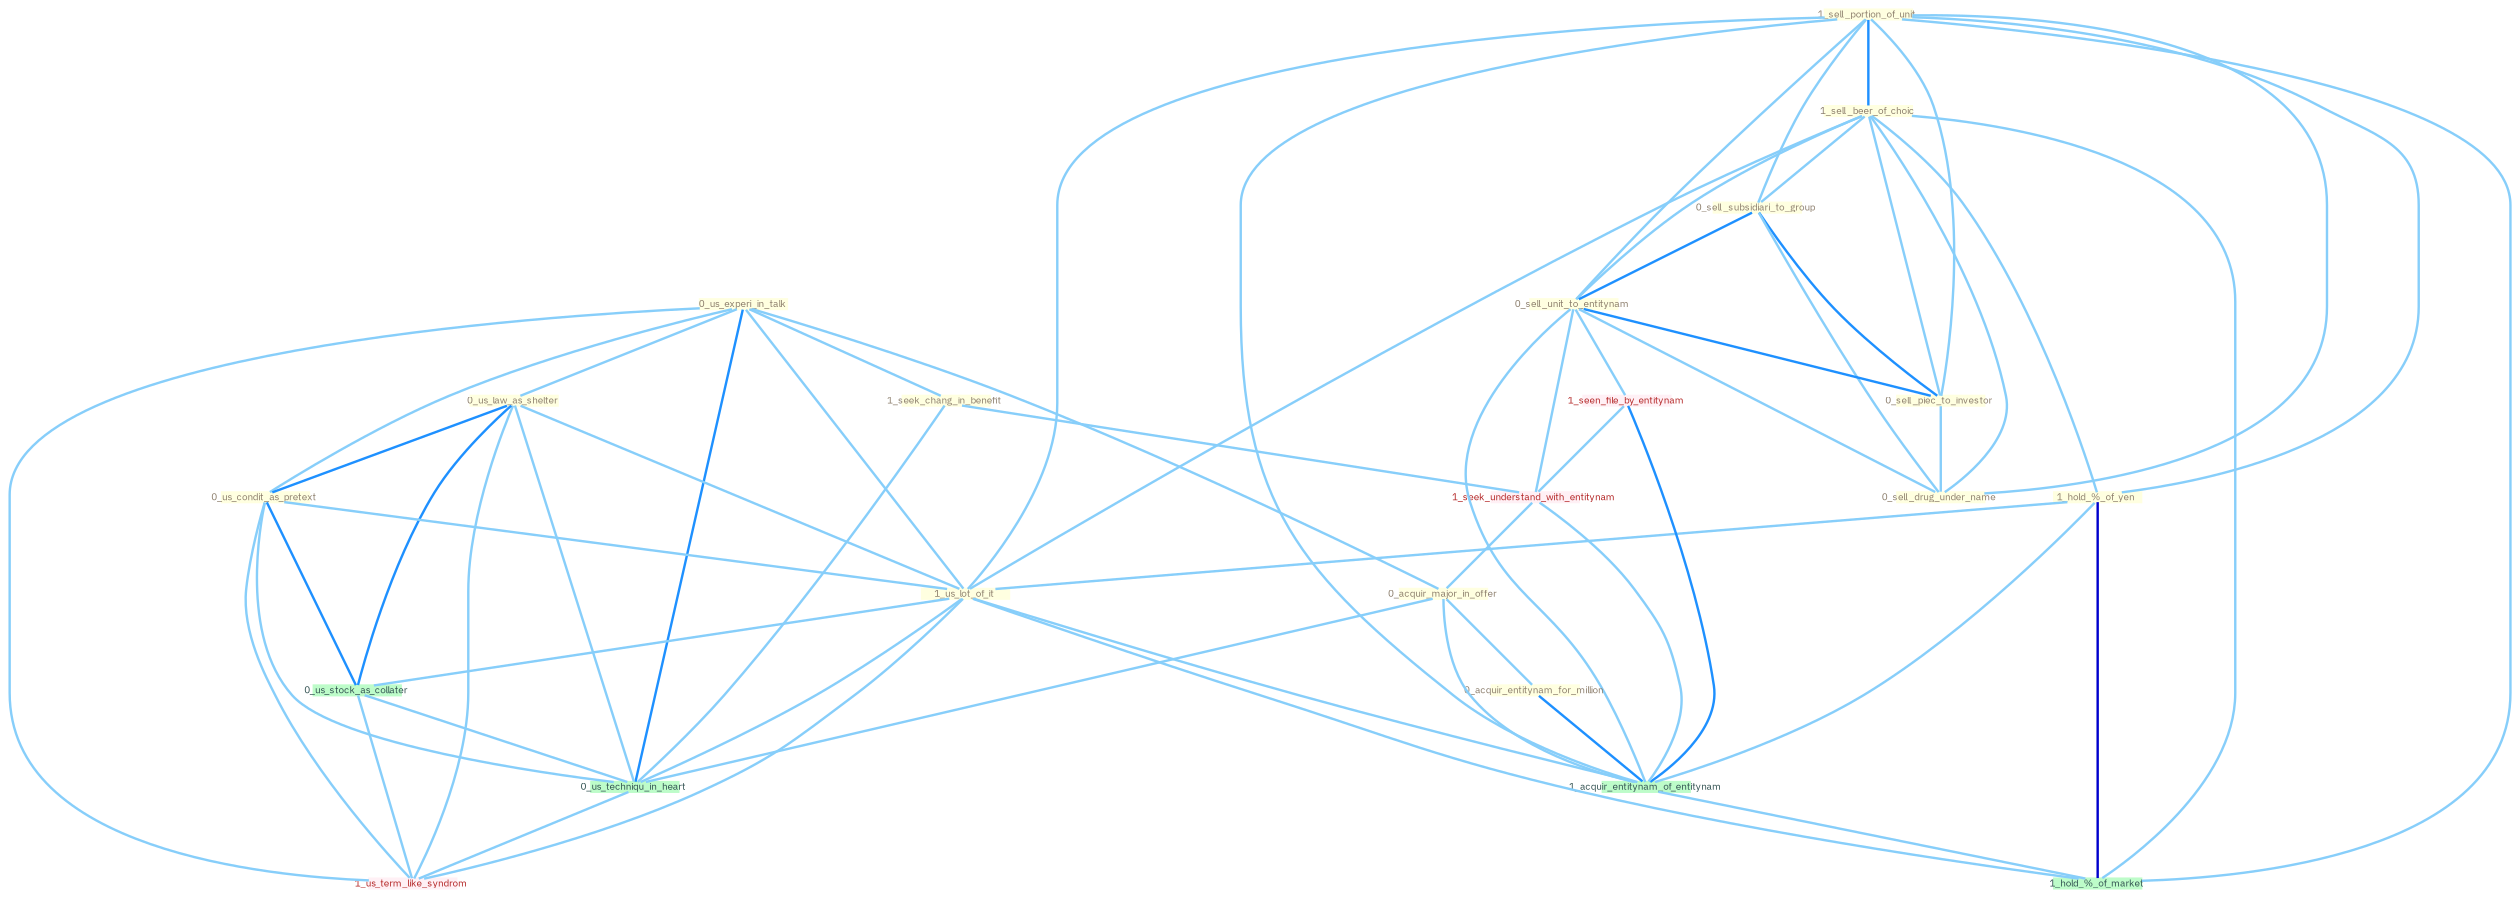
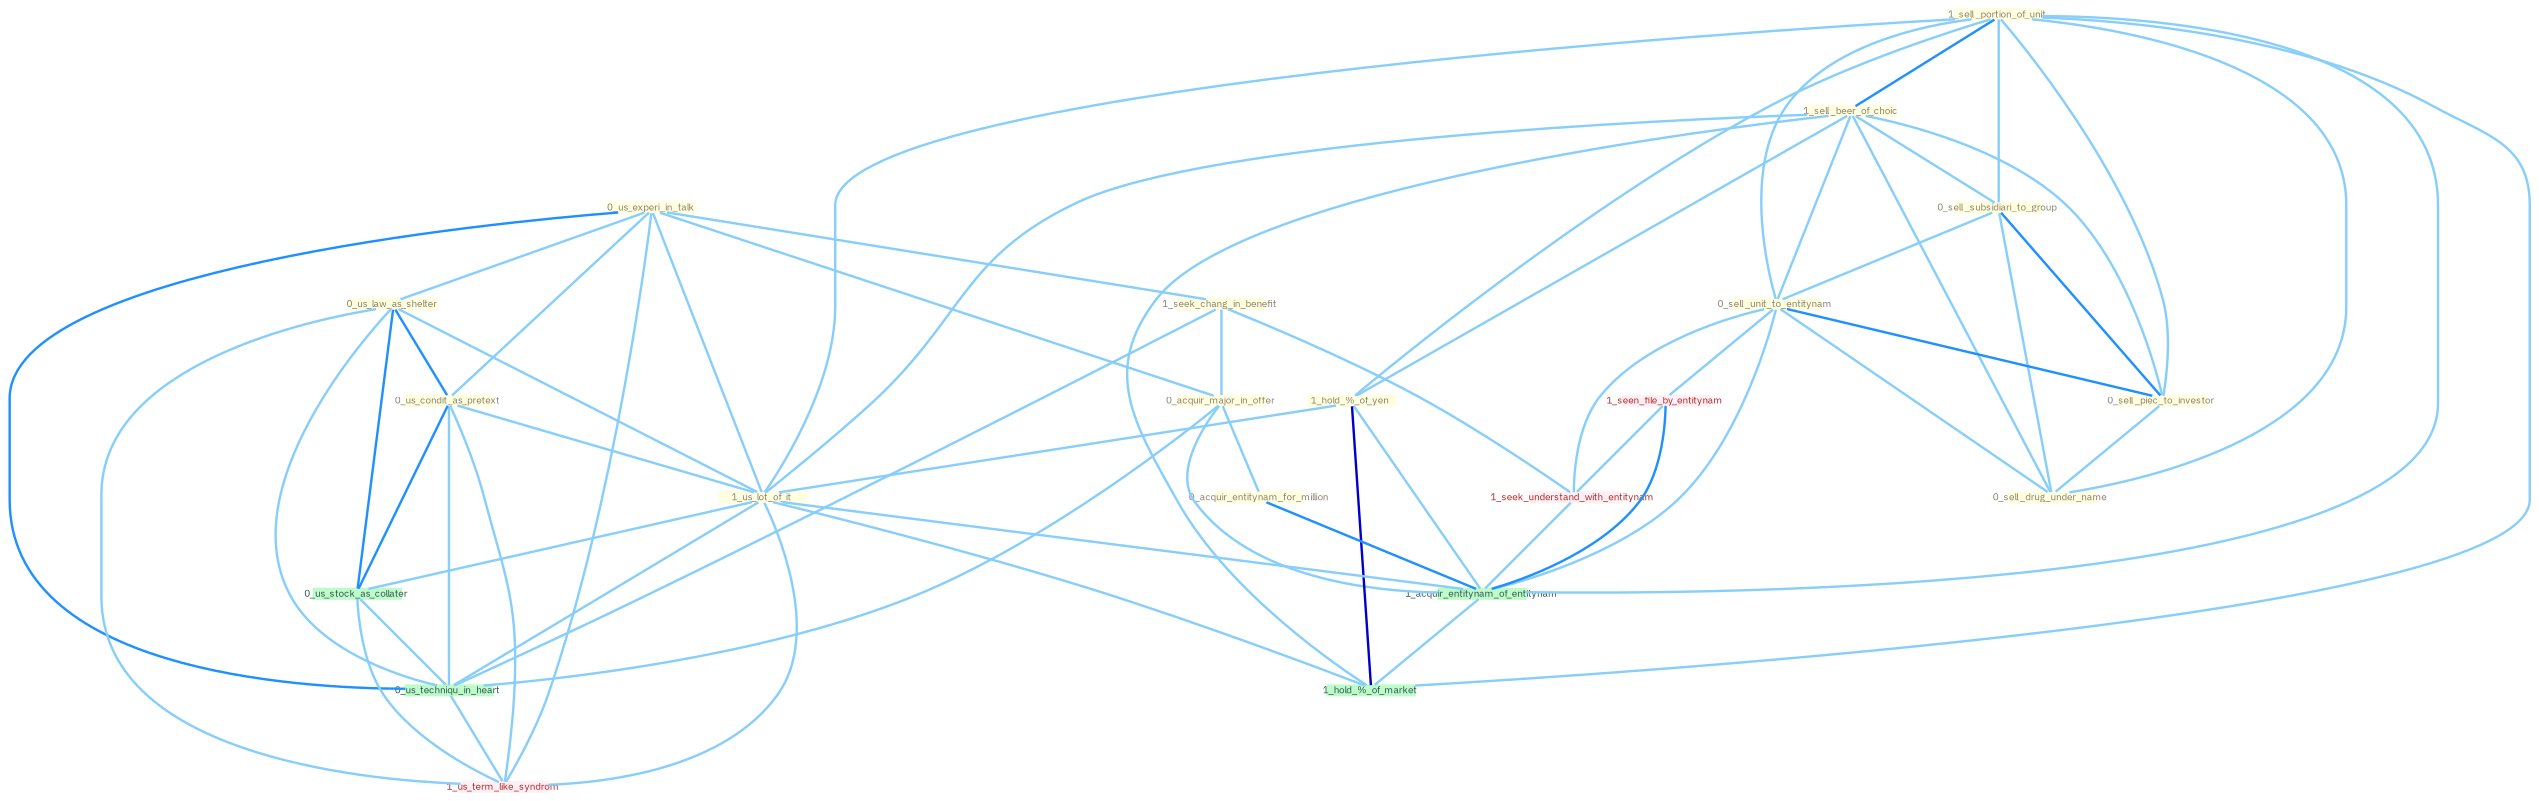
edge "0_sell_subsidiari_to_group" -- "0_sell_unit_to_entitynam": color #1e90ff -> #87cefa
edge "1_seek_understand_with_entitynam" -- "0_acquir_major_in_offer": now "1_seek_chang_in_benefit" -- "0_acquir_major_in_offer"
